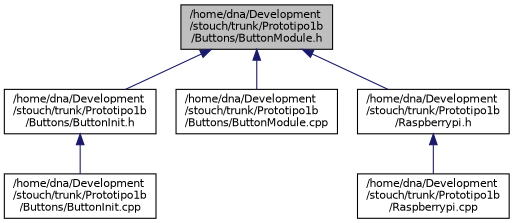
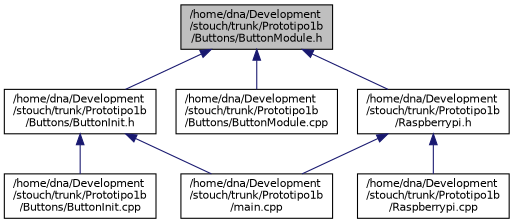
node "/home/dna/Development /stouch/trunk/Prototipo1b /main.cpp": added
